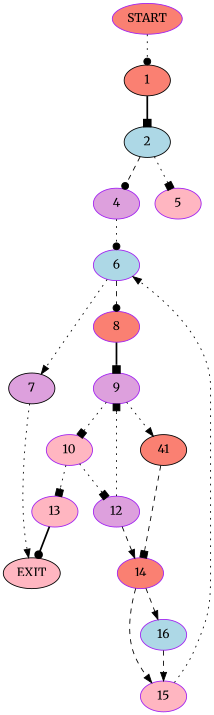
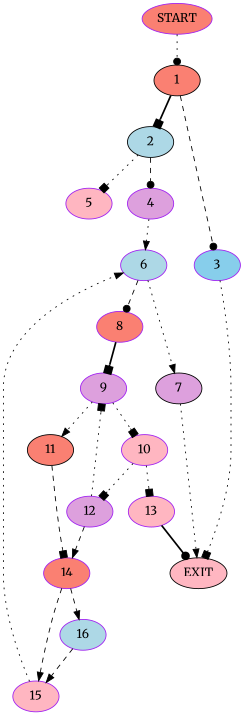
edge "4" -> "6": arrowhead dot -> normal
node "3": added
node "41": label "41" -> "11"
